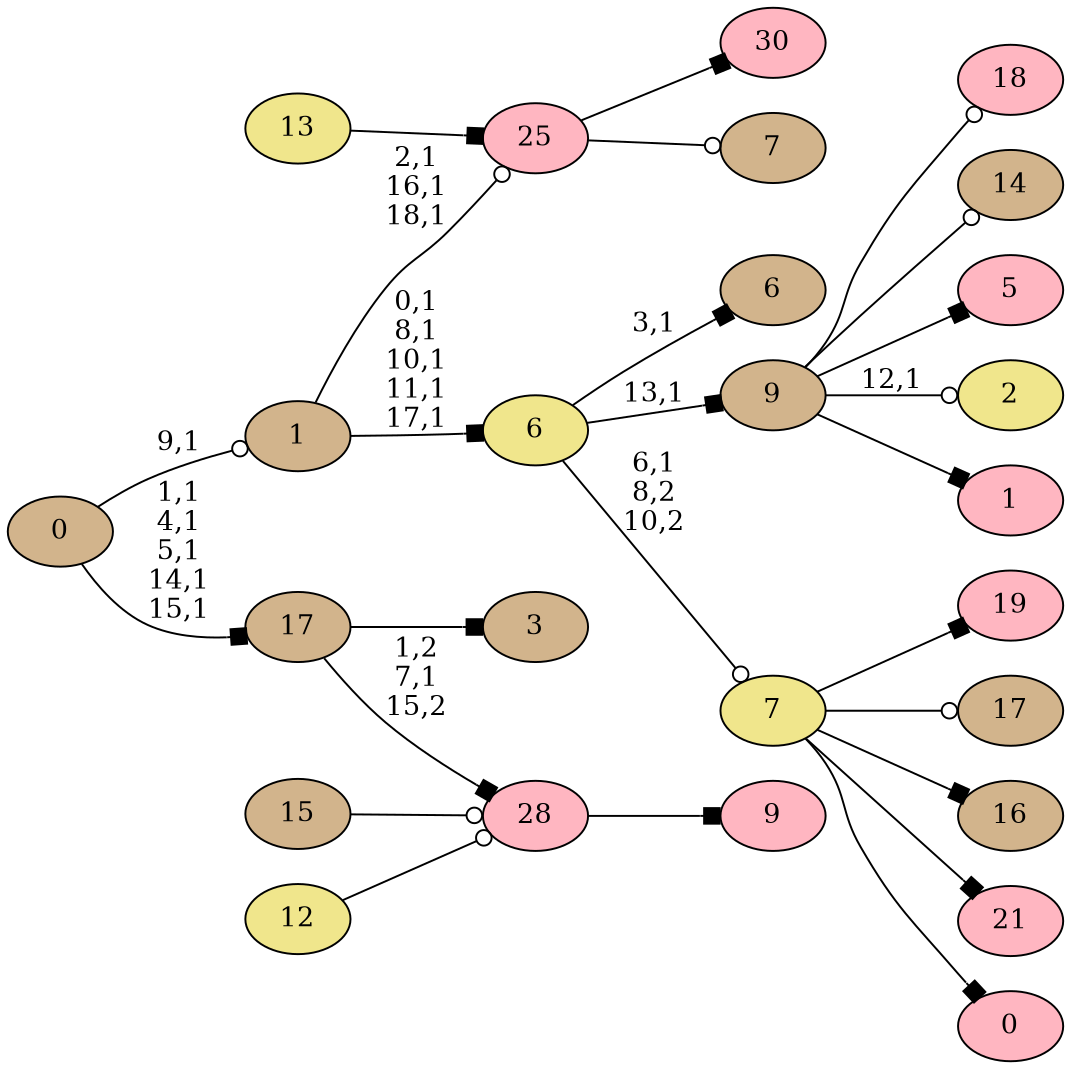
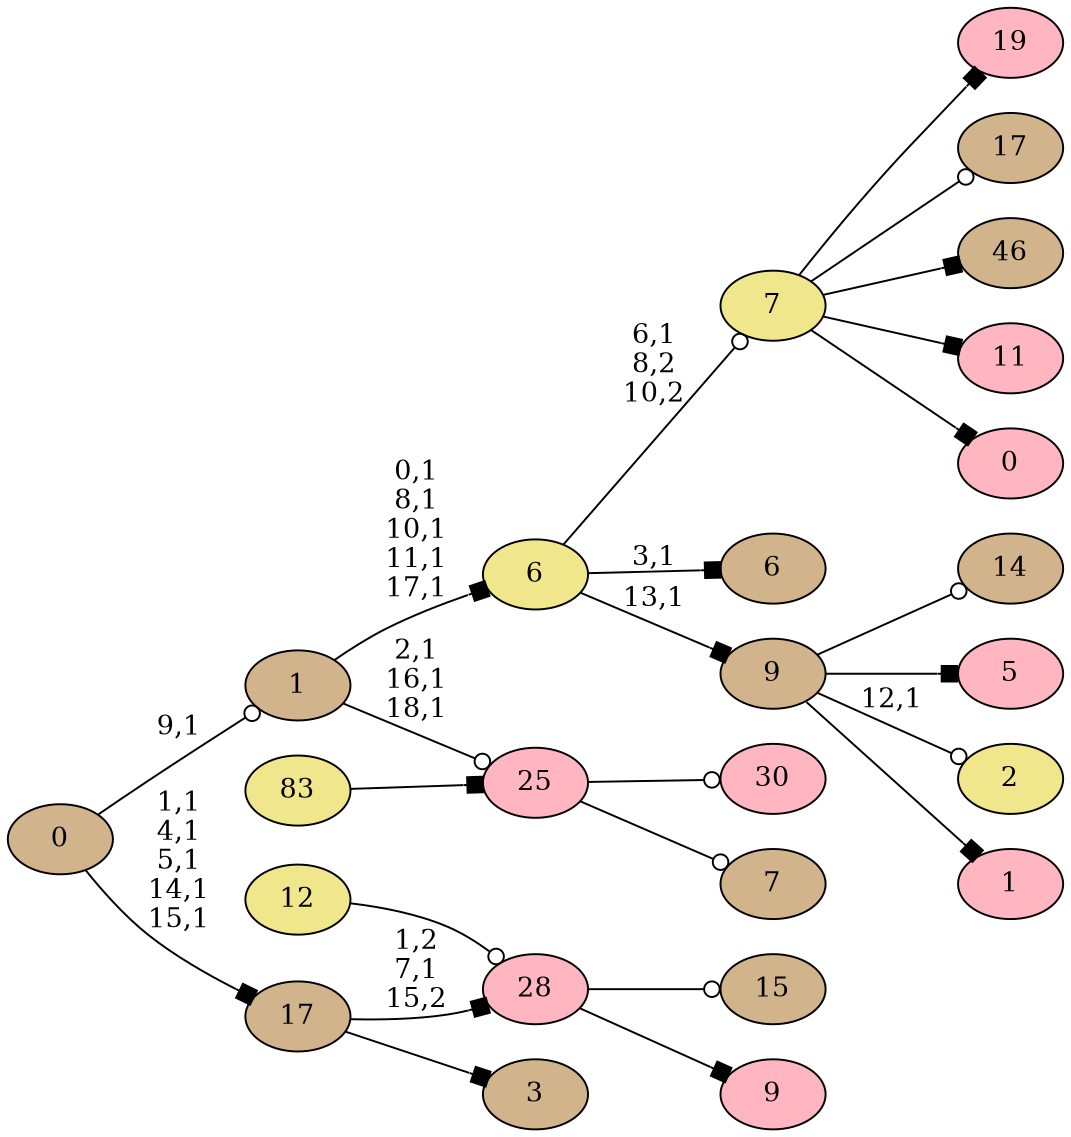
node "18": removed
edge "25" -> "30": arrowhead box -> odot
node "13": label "13" -> "83"
edge "15" -> "28": reversed
node "16": label "16" -> "46"
node "21": label "21" -> "11"
